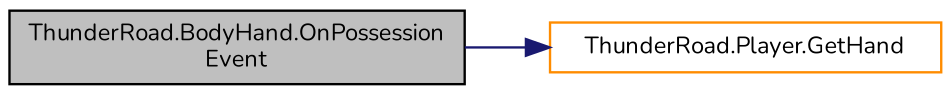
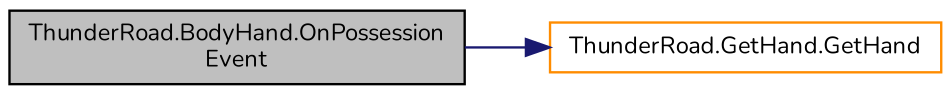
node "ThunderRoad.Player.GetHand": label "ThunderRoad.Player.GetHand" -> "ThunderRoad.GetHand.GetHand"
